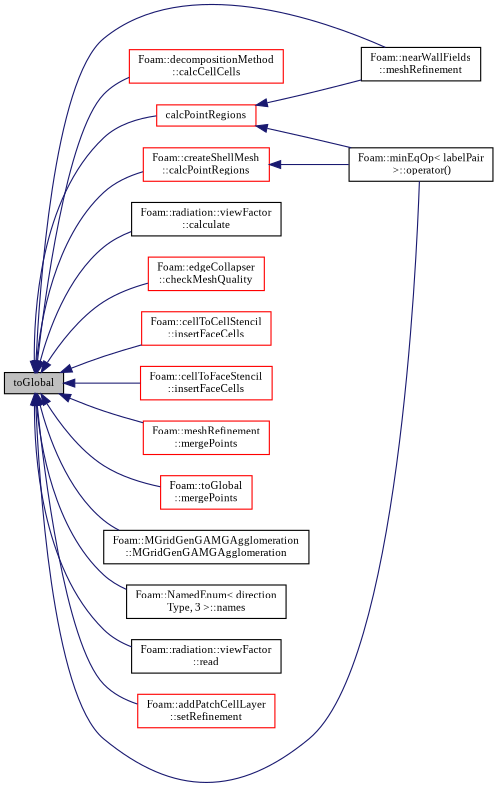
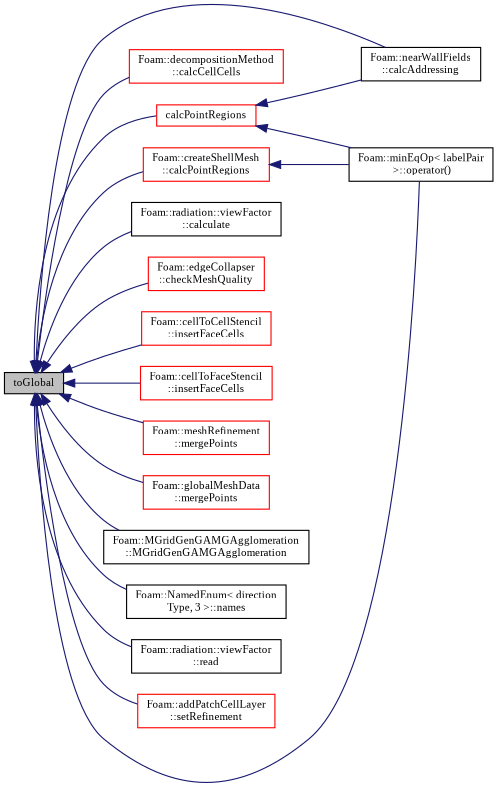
node "Foam::nearWallFields ::meshRefinement": label "Foam::nearWallFields ::meshRefinement" -> "Foam::nearWallFields ::calcAddressing"
node "Foam::toGlobal ::mergePoints": label "Foam::toGlobal ::mergePoints" -> "Foam::globalMeshData ::mergePoints"
